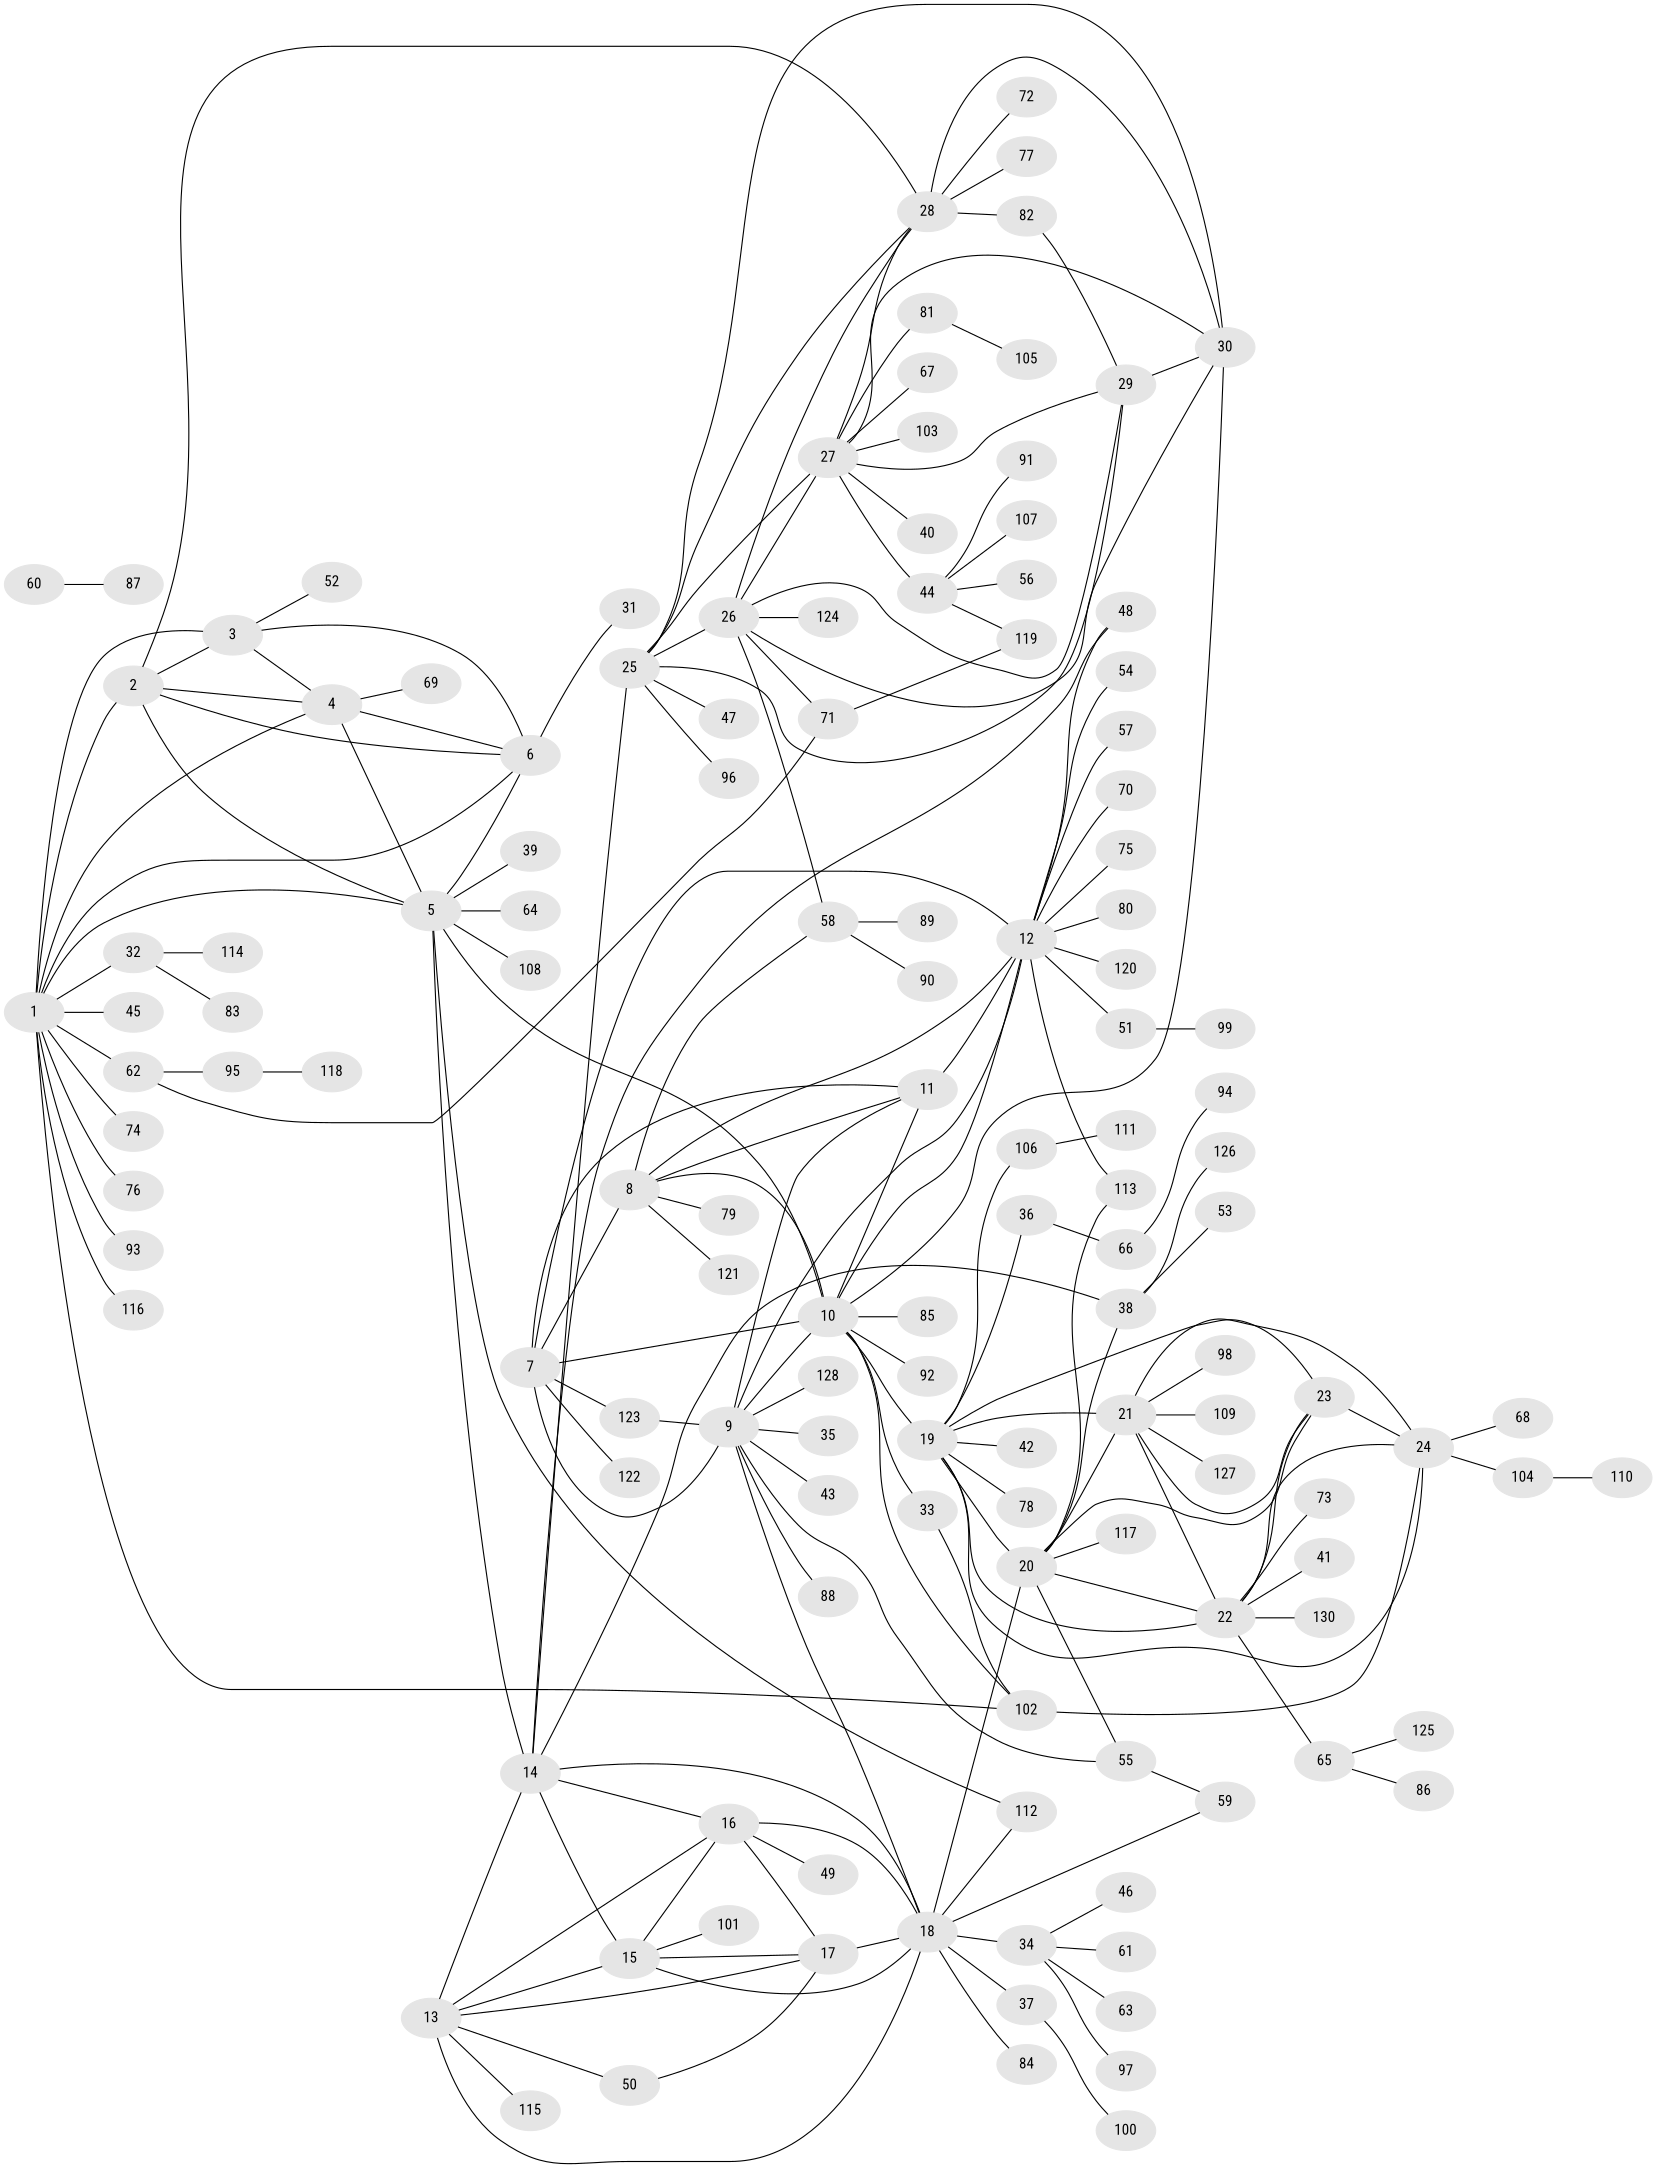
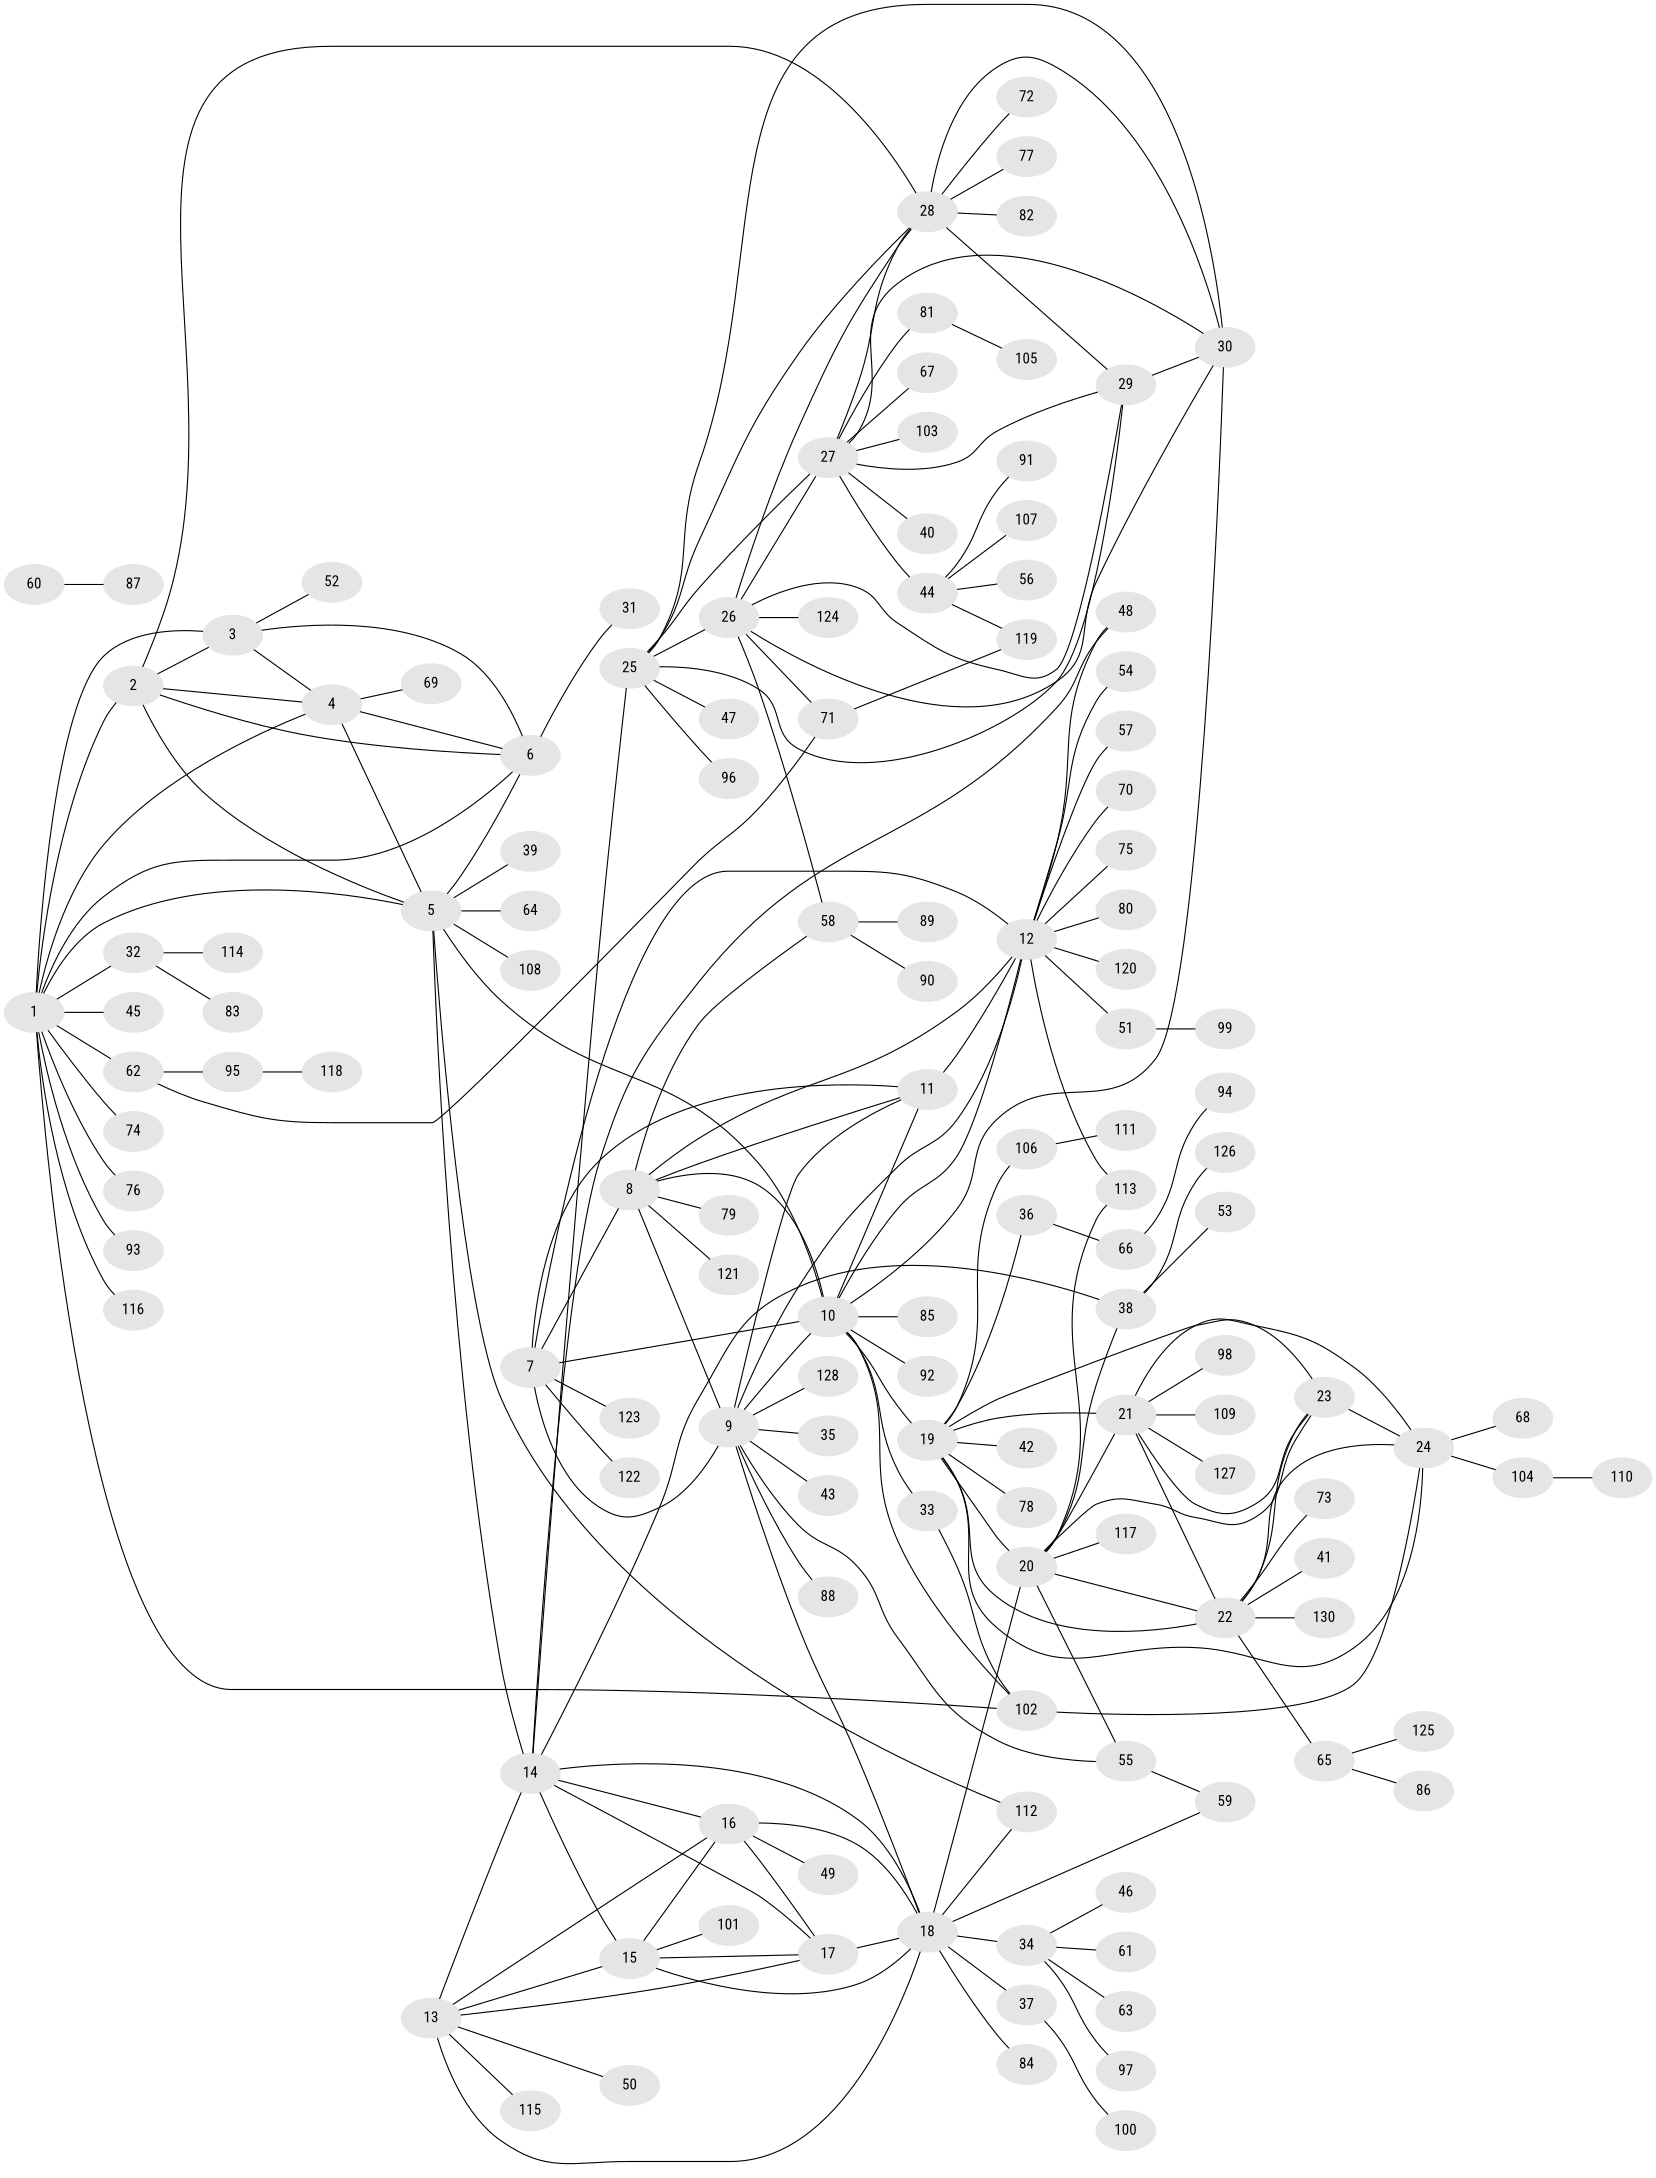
edge "82" -- "29": now "28" -- "29"
edge "123" -- "9": now "8" -- "9"
edge "17" -- "50": now "17" -- "14"
